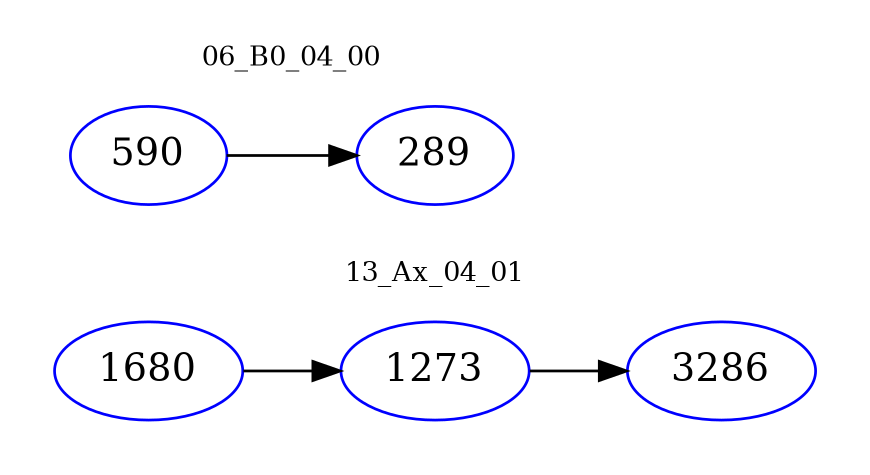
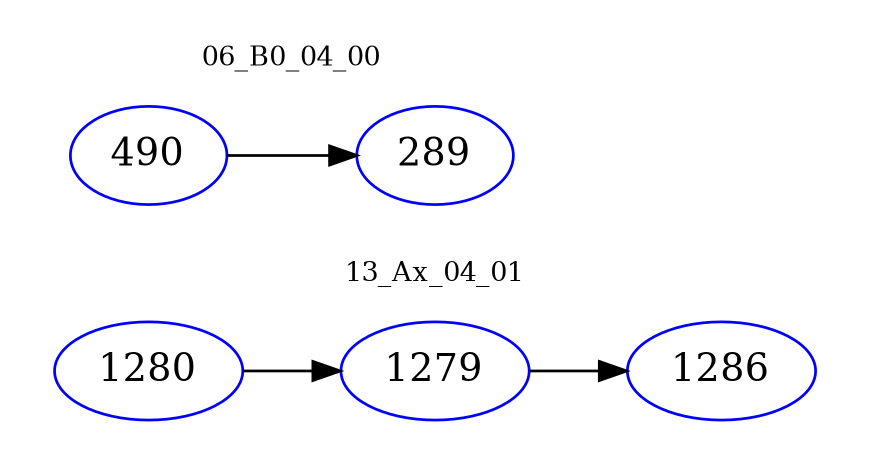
node "590": label "590" -> "490"
node "1680": label "1680" -> "1280"
node "1273": label "1273" -> "1279"
node "3286": label "3286" -> "1286"
